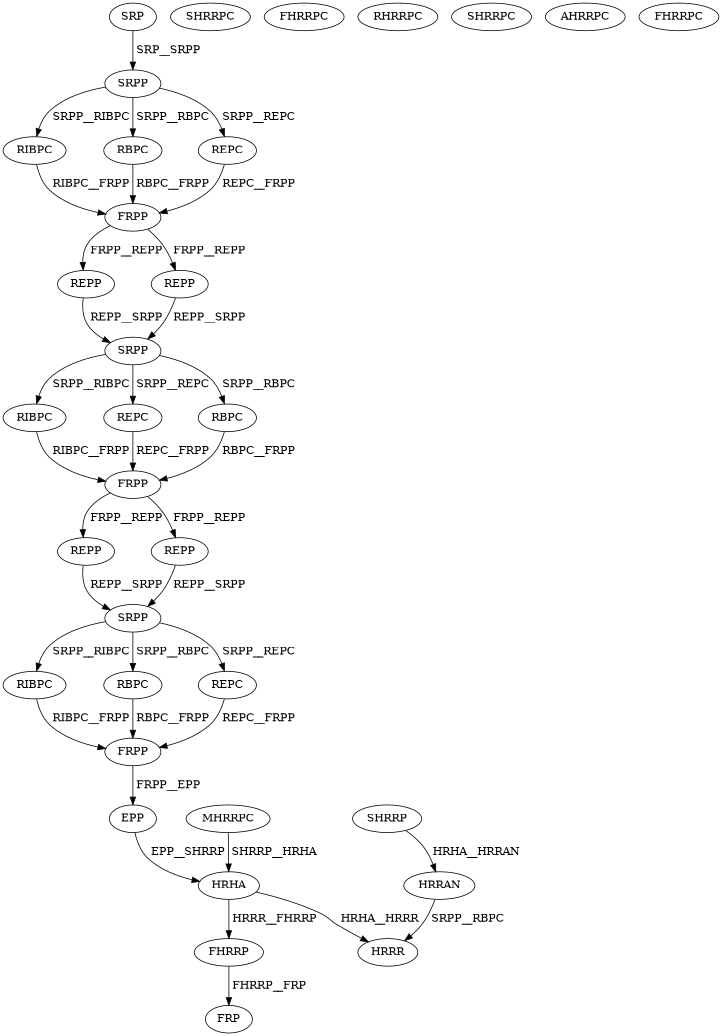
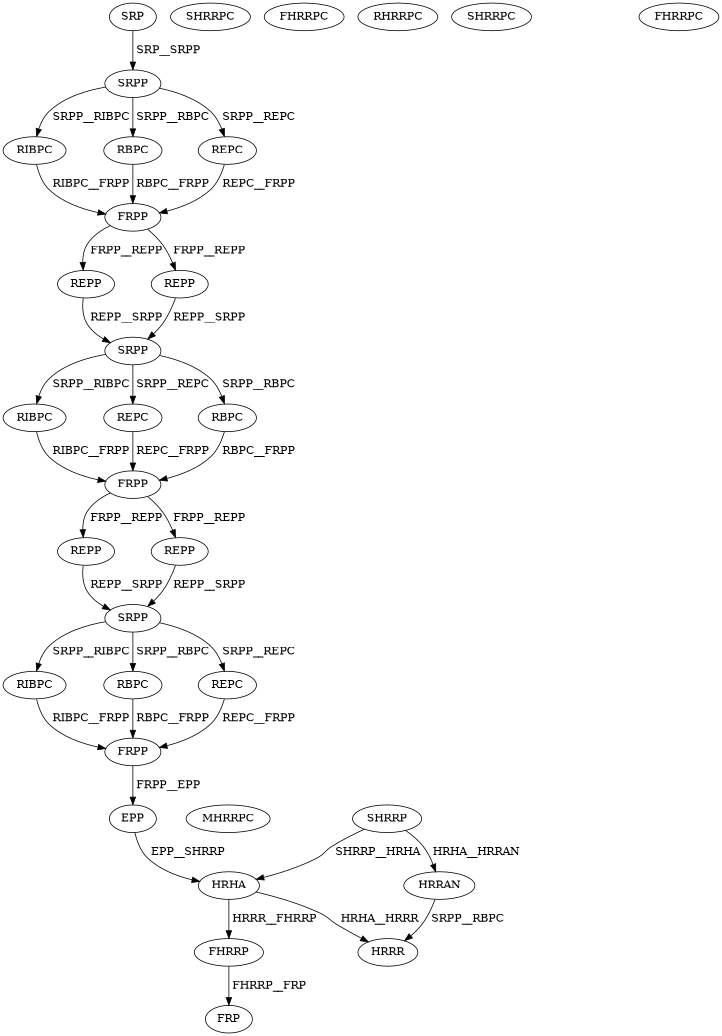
node "AHRRPC": removed
edge "MHRRPC" -> "HRHA": now "SHRRP" -> "HRHA"
